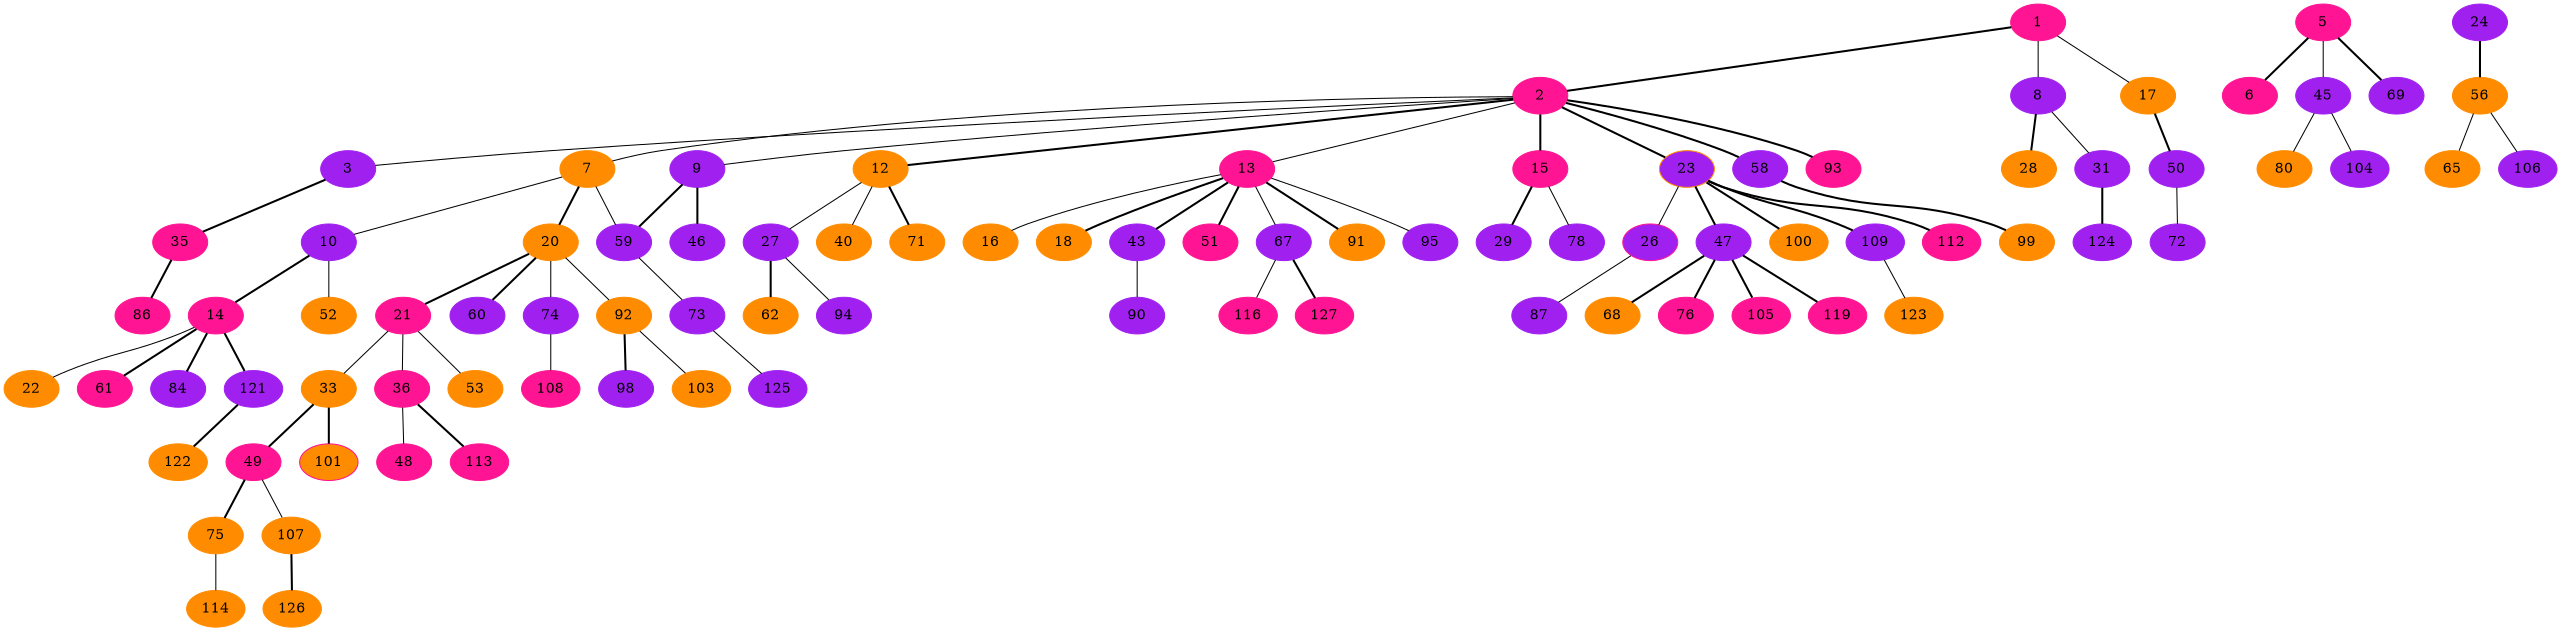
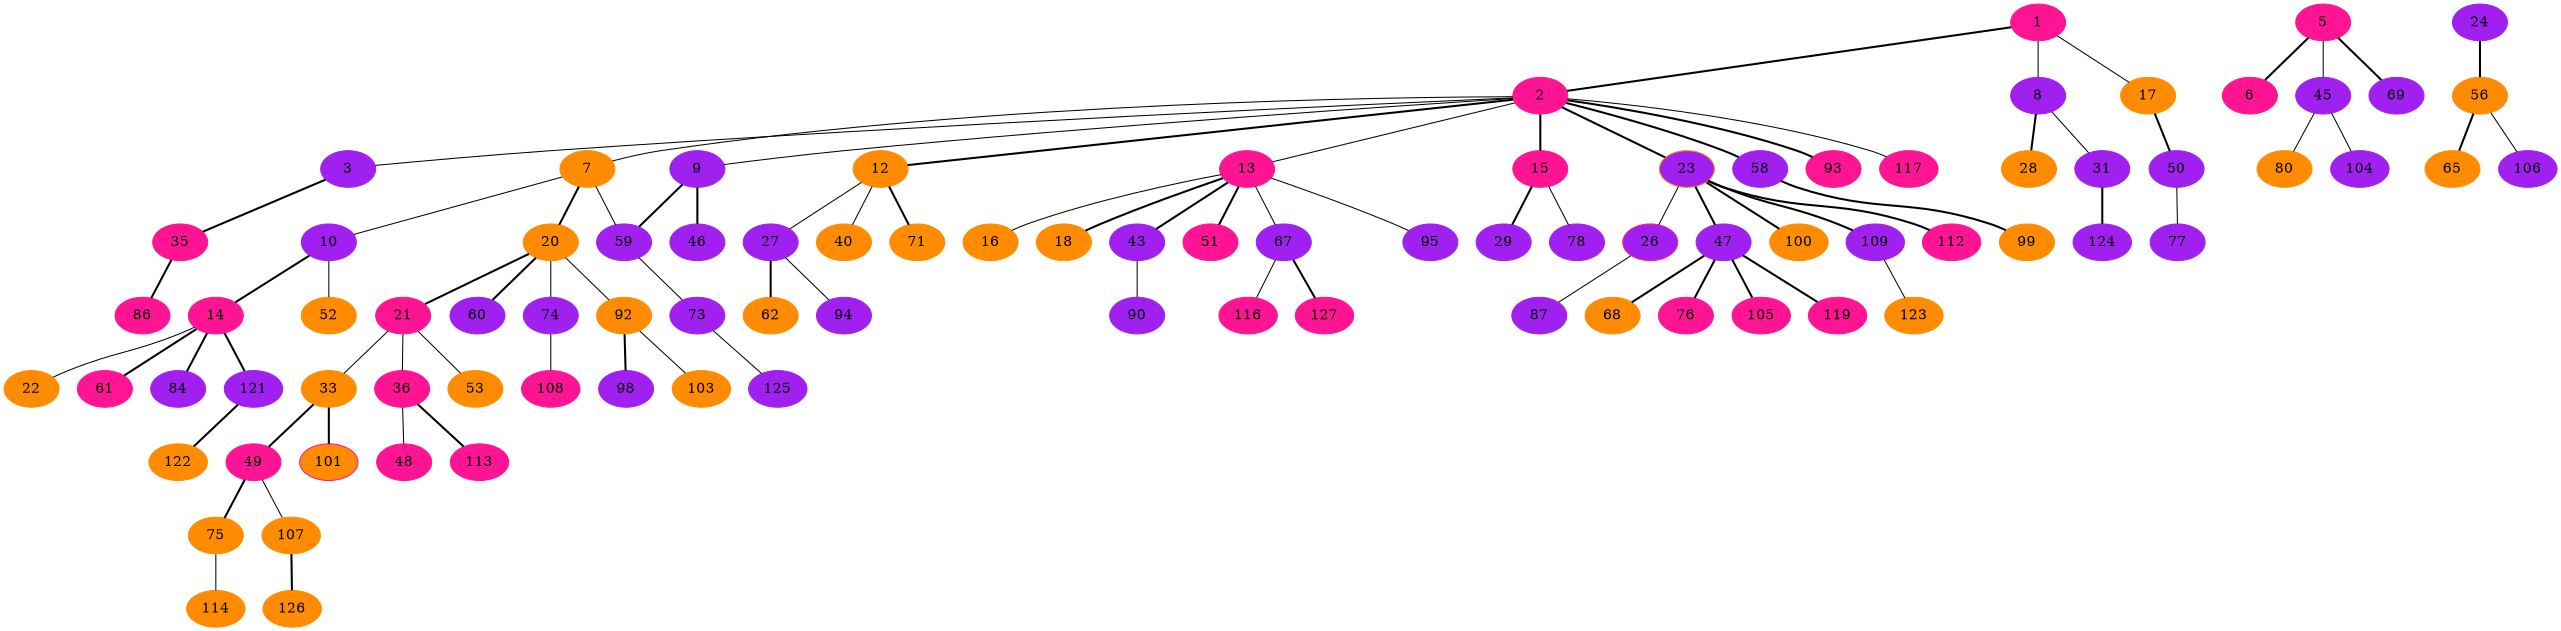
edge "56" -- "65": style solid -> bold
node "117": added
node "91": removed
node "72": label "72" -> "77"
